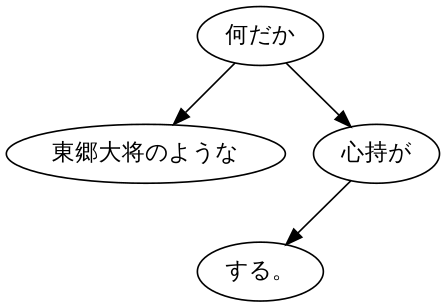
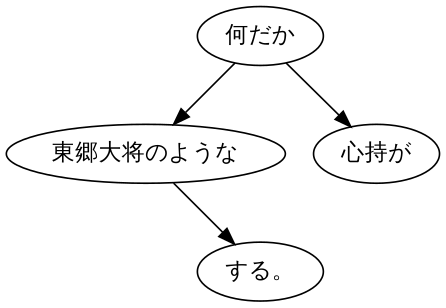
edge "心持が" -> "する。": now "東郷大将のような" -> "する。"
